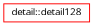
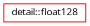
node "detail::detail128": label "detail::detail128" -> "detail::float128"
